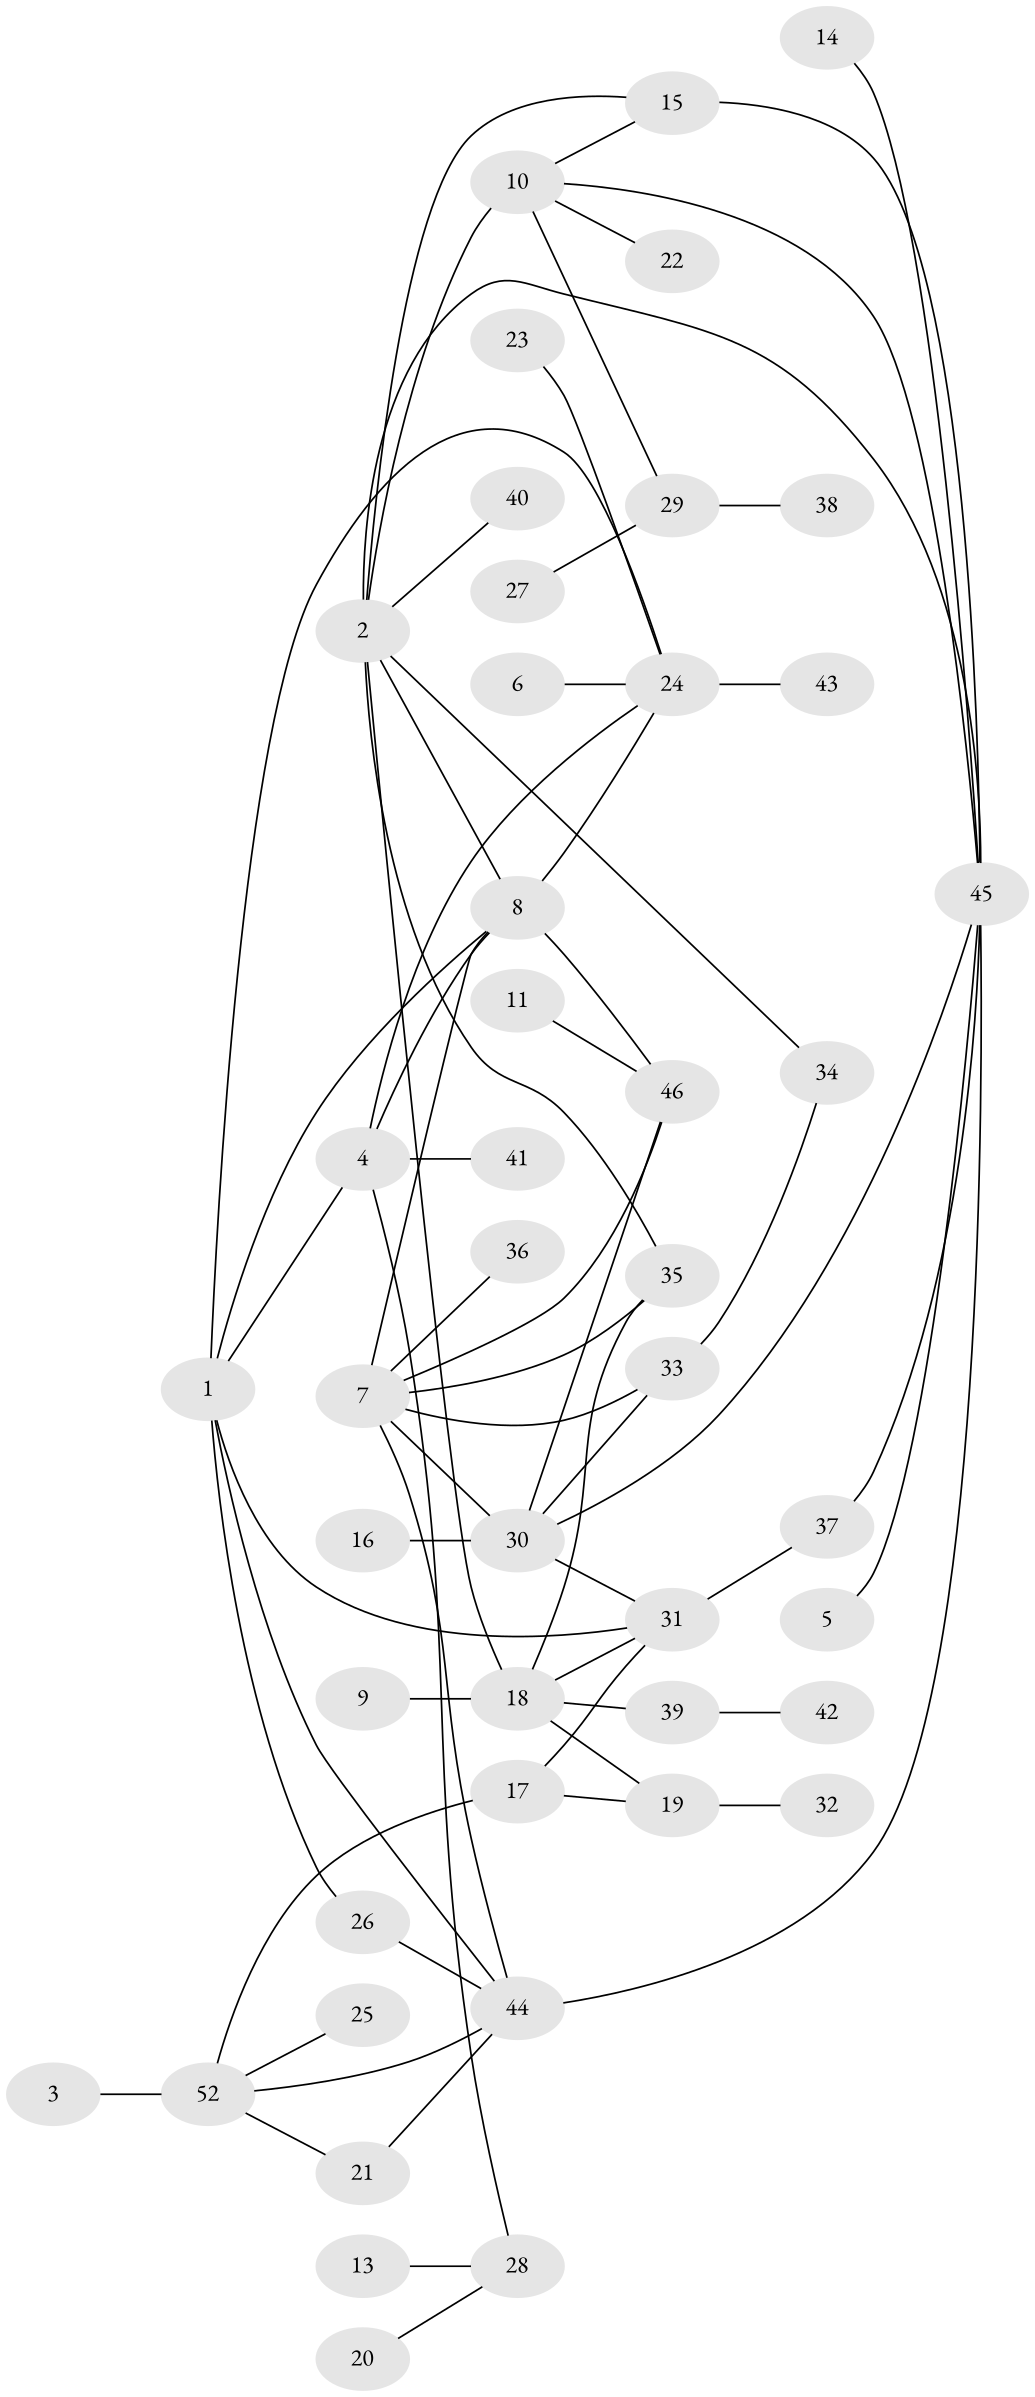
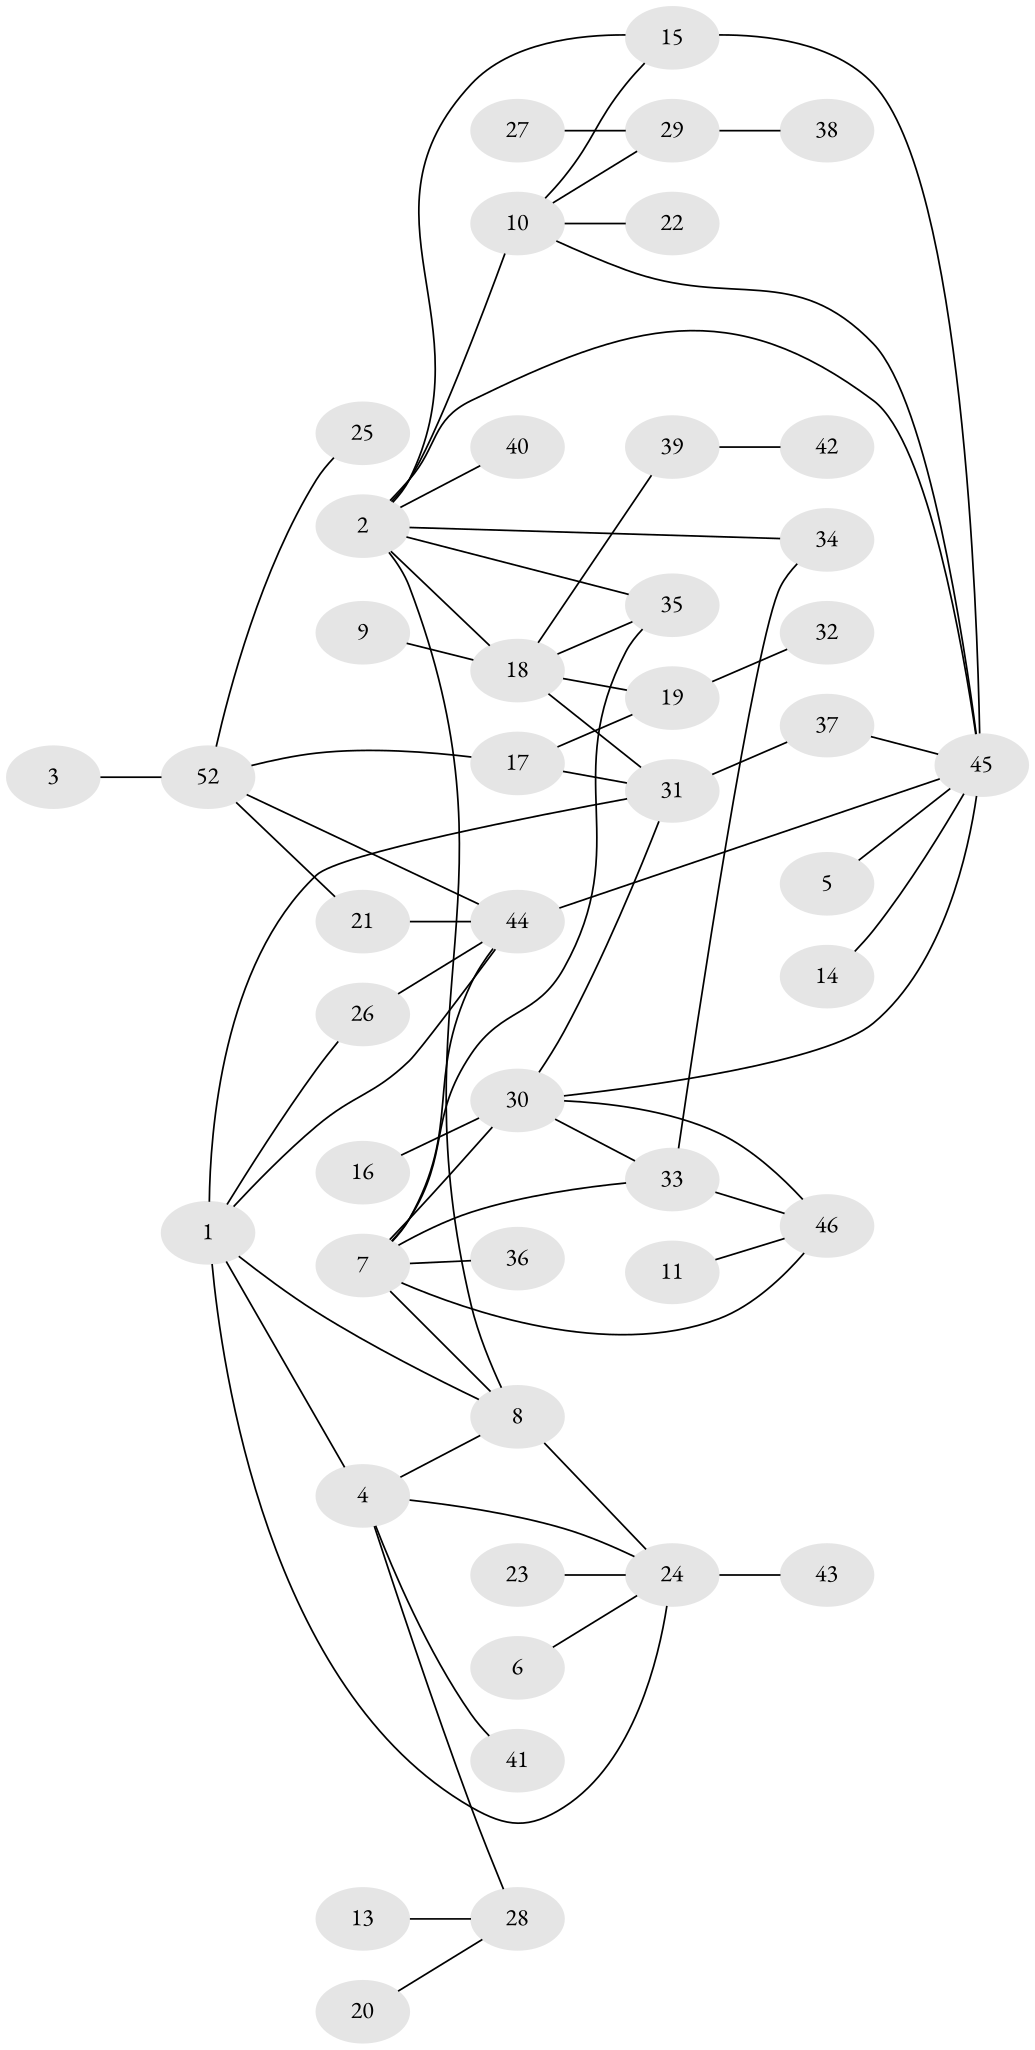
edge "8" -- "46": now "33" -- "46"
